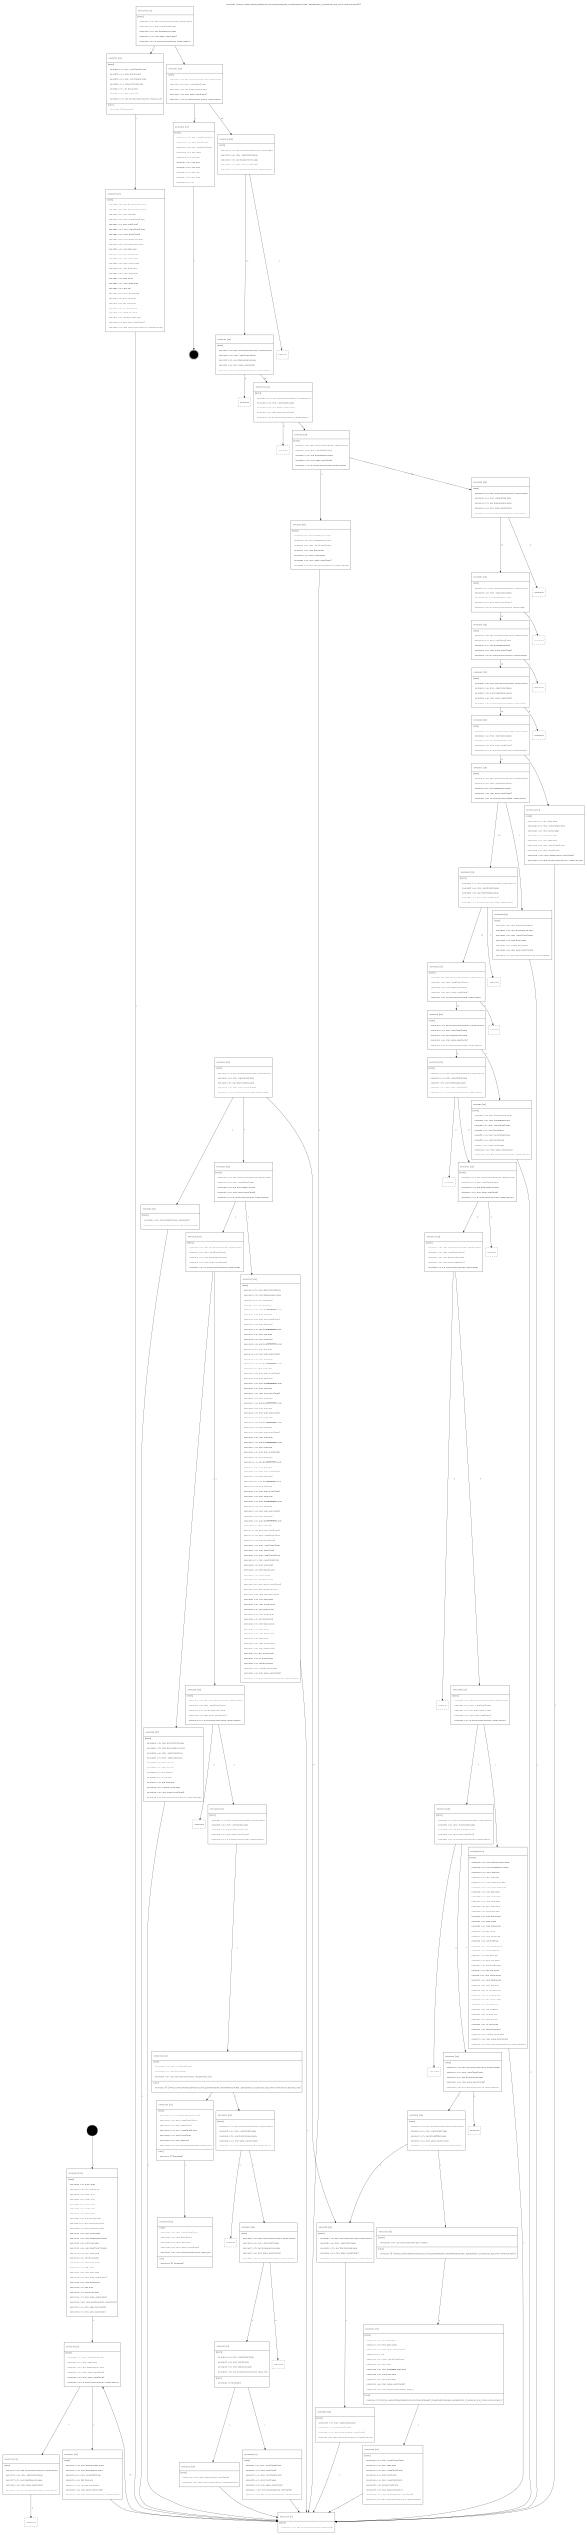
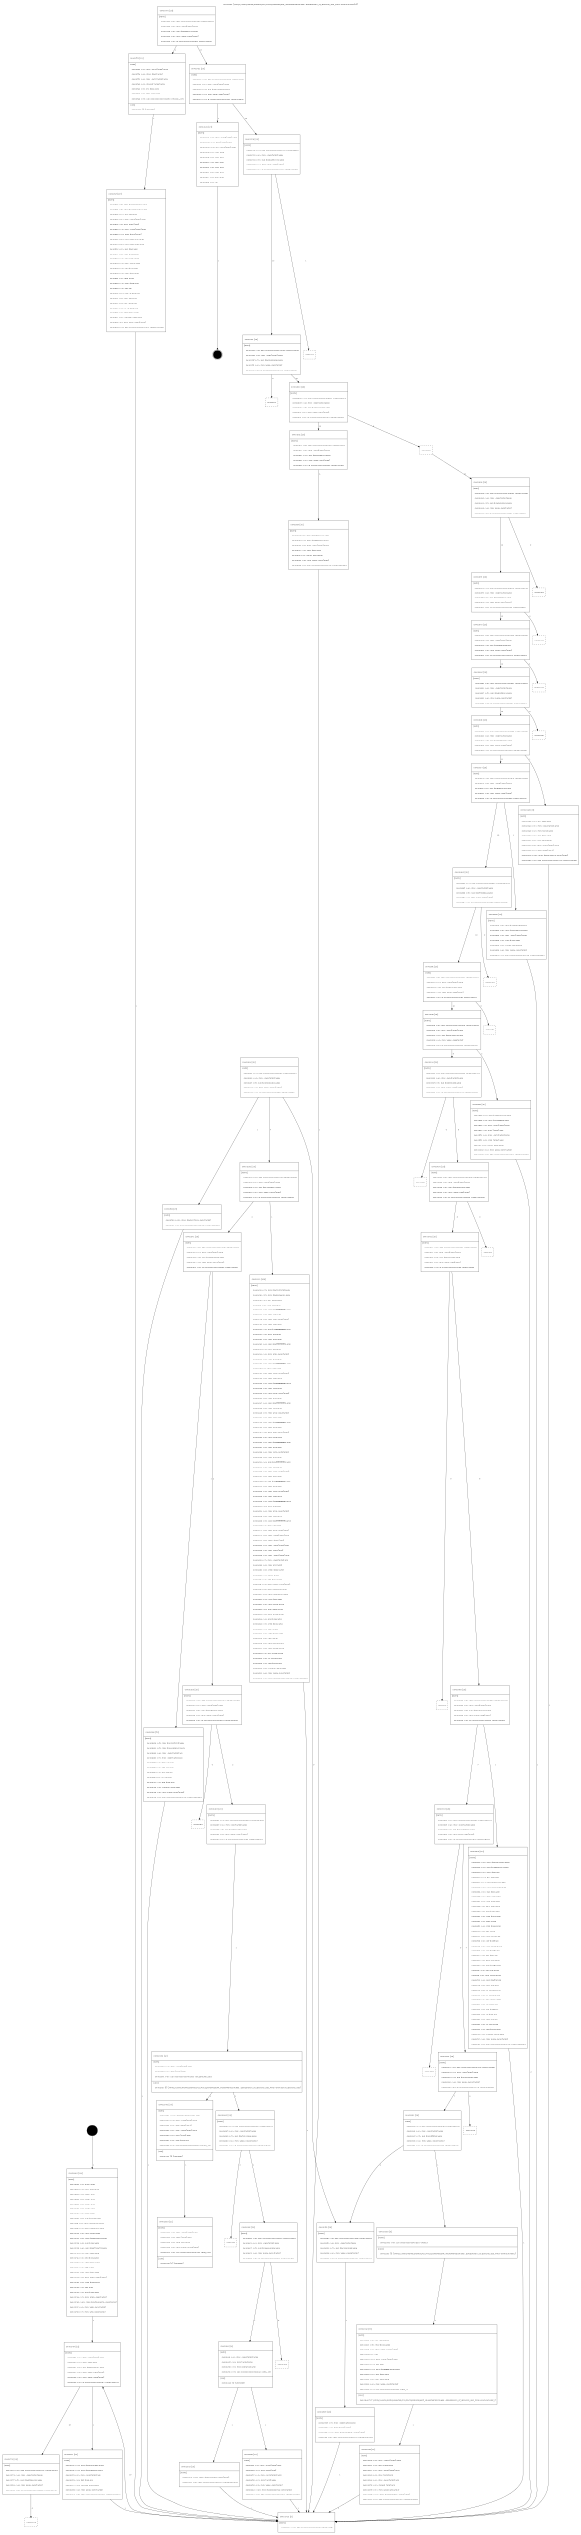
edge "0x40181c [28]" -> "0x401838 [28]": now "0x401dc0" -> "0x401838 [28]"
